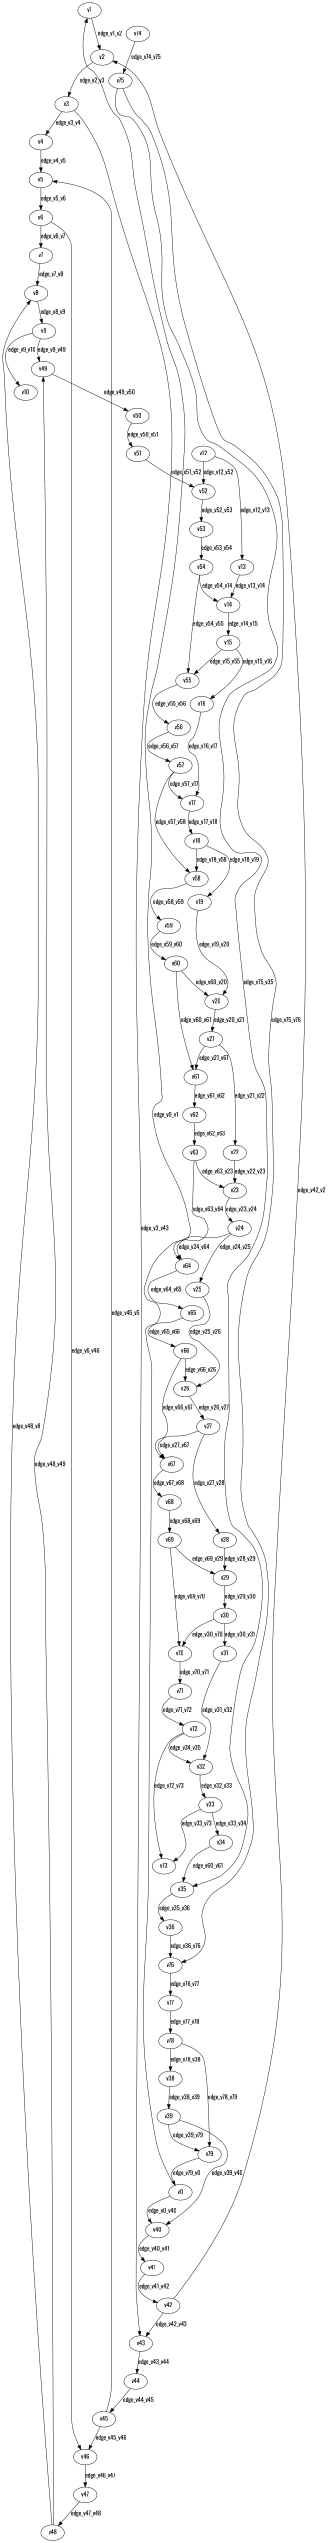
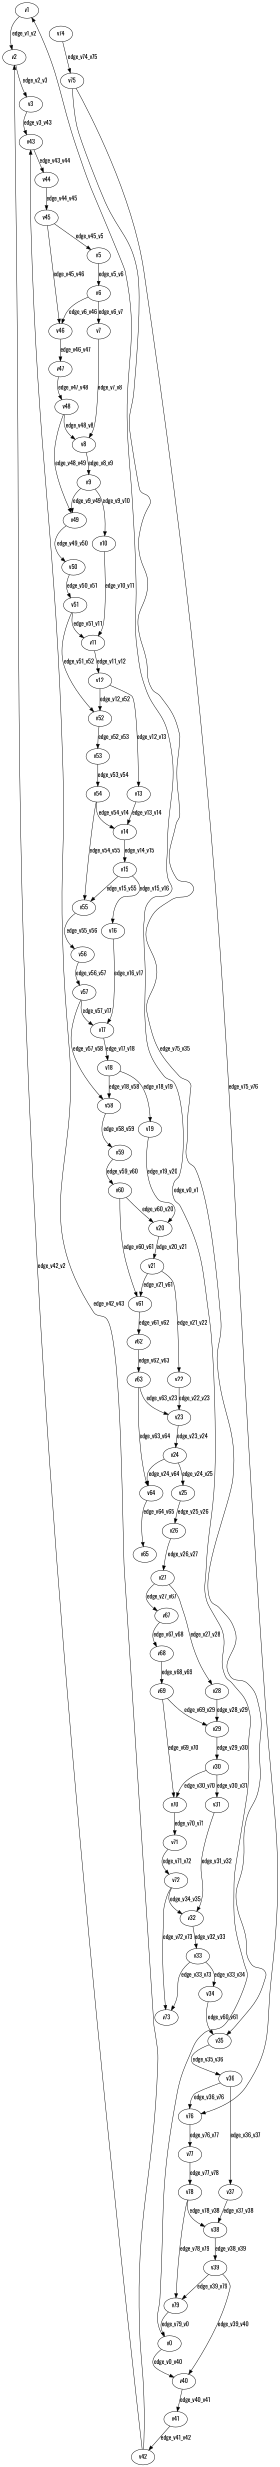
node "v4": removed
node "v11": added
node "v66": removed
node "v37": added
